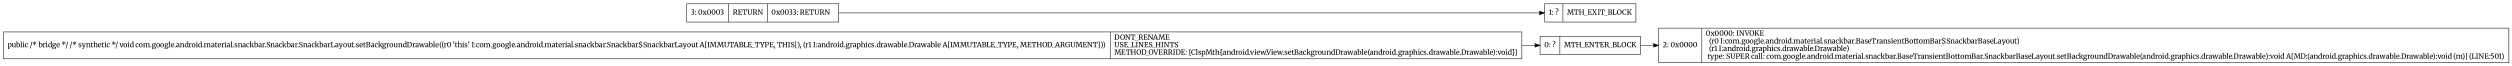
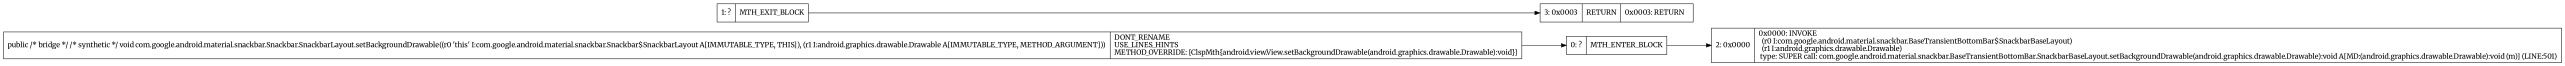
node "3: 0x0003": text "0x0033: RETURN" -> "0x0003: RETURN"
edge "3: 0x0003" -> "1: ?": reversed
